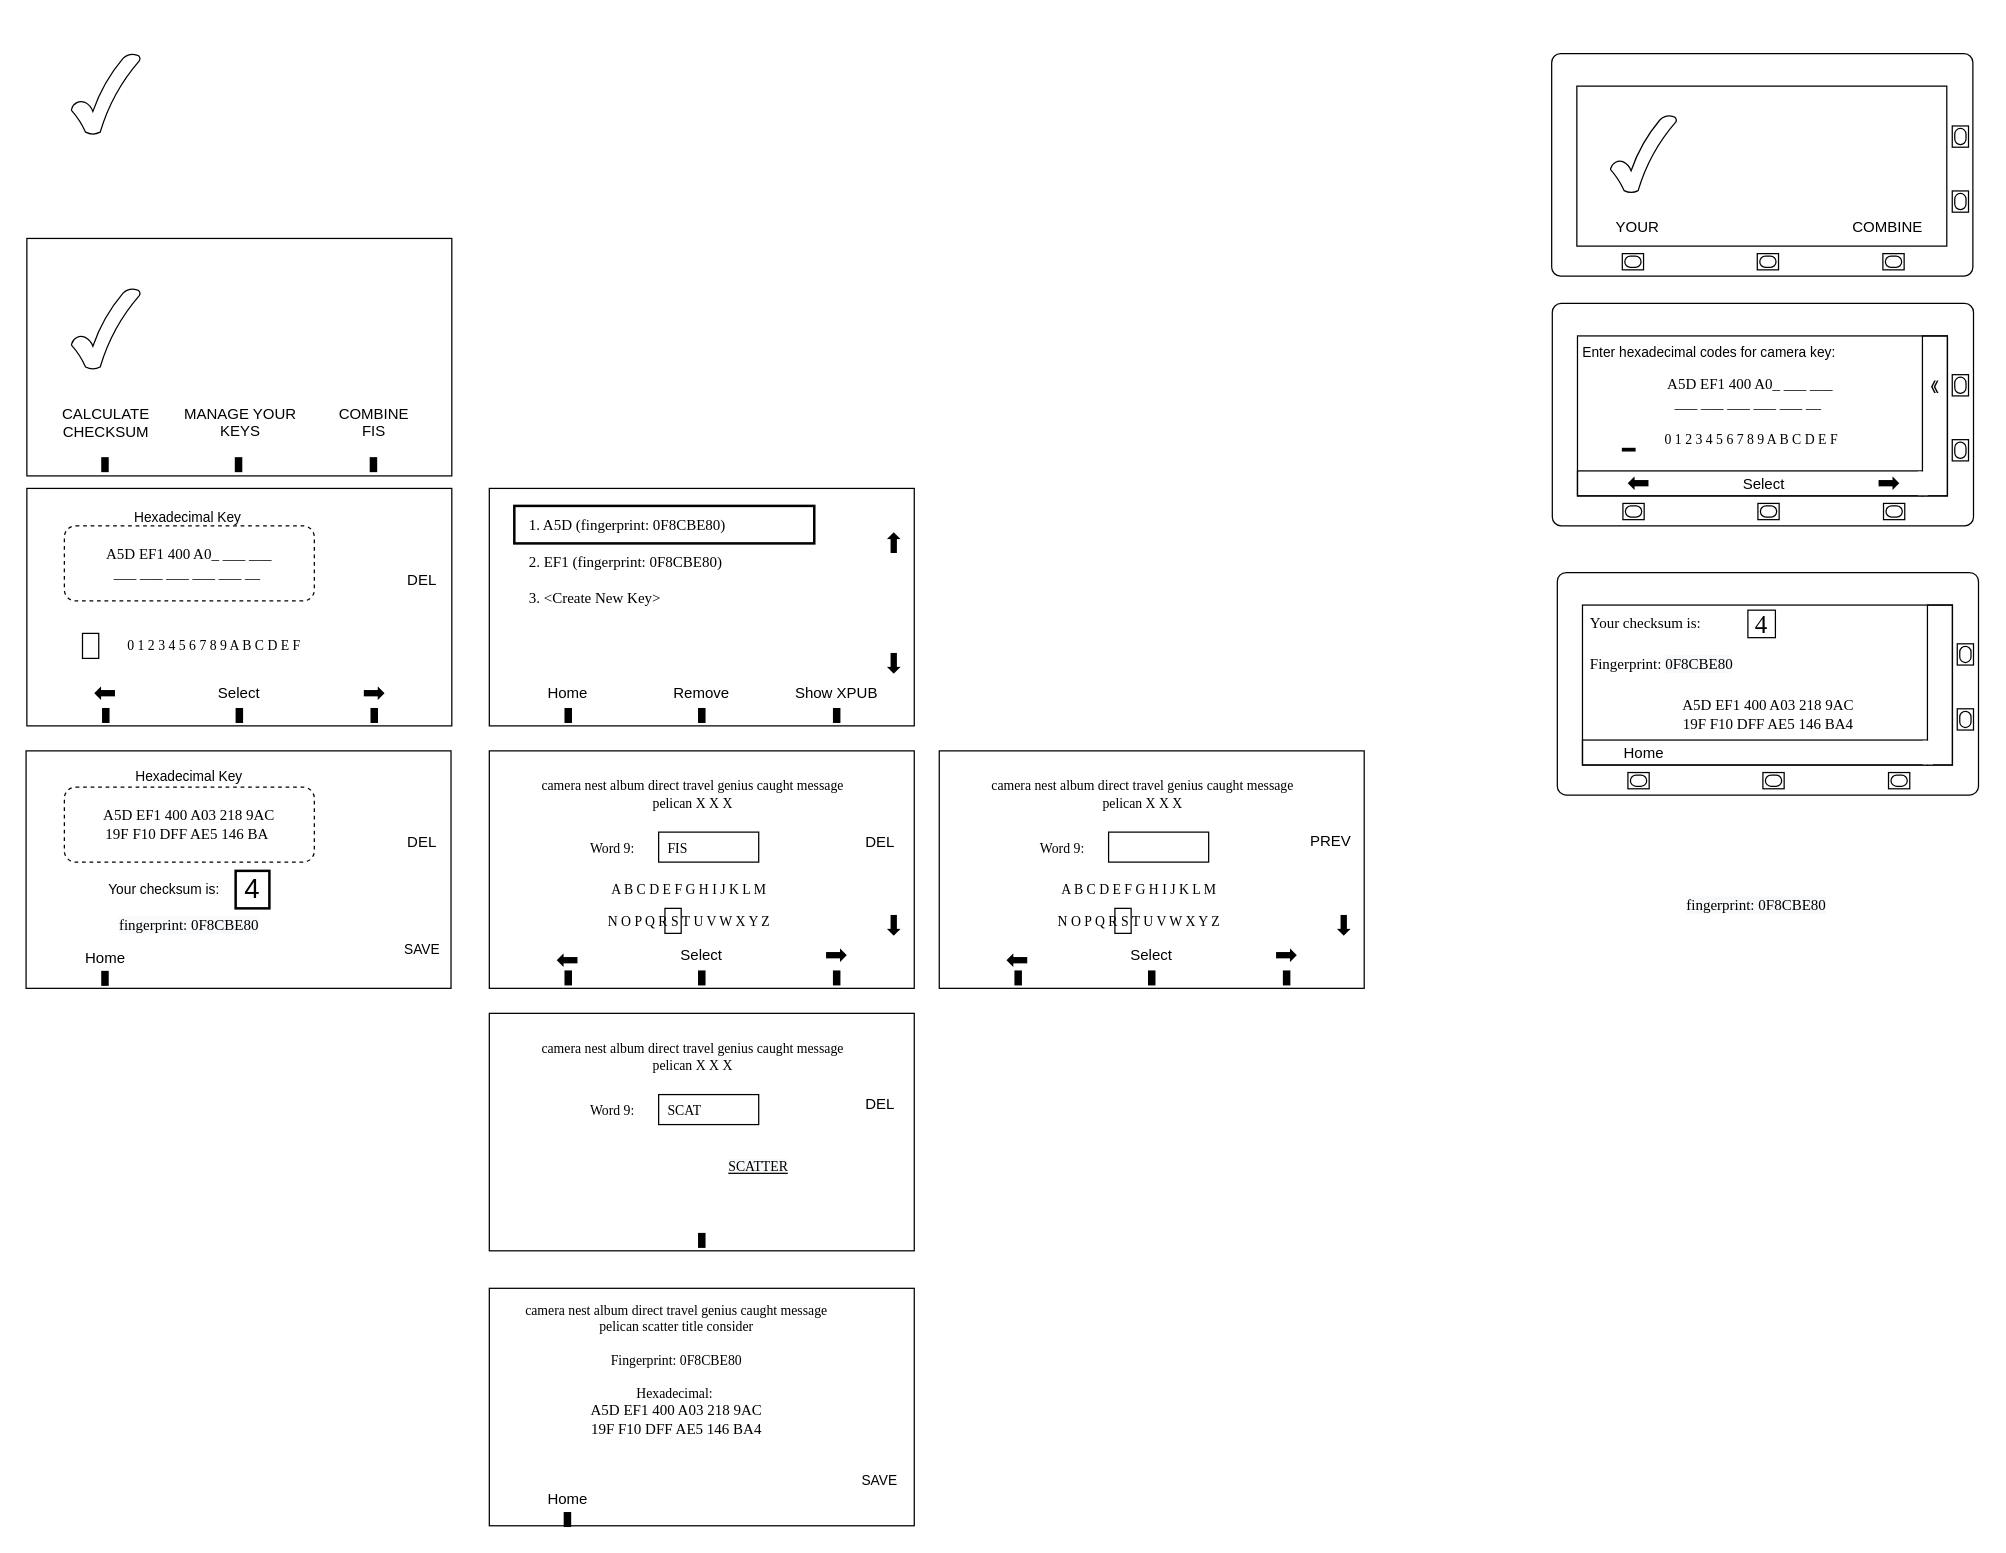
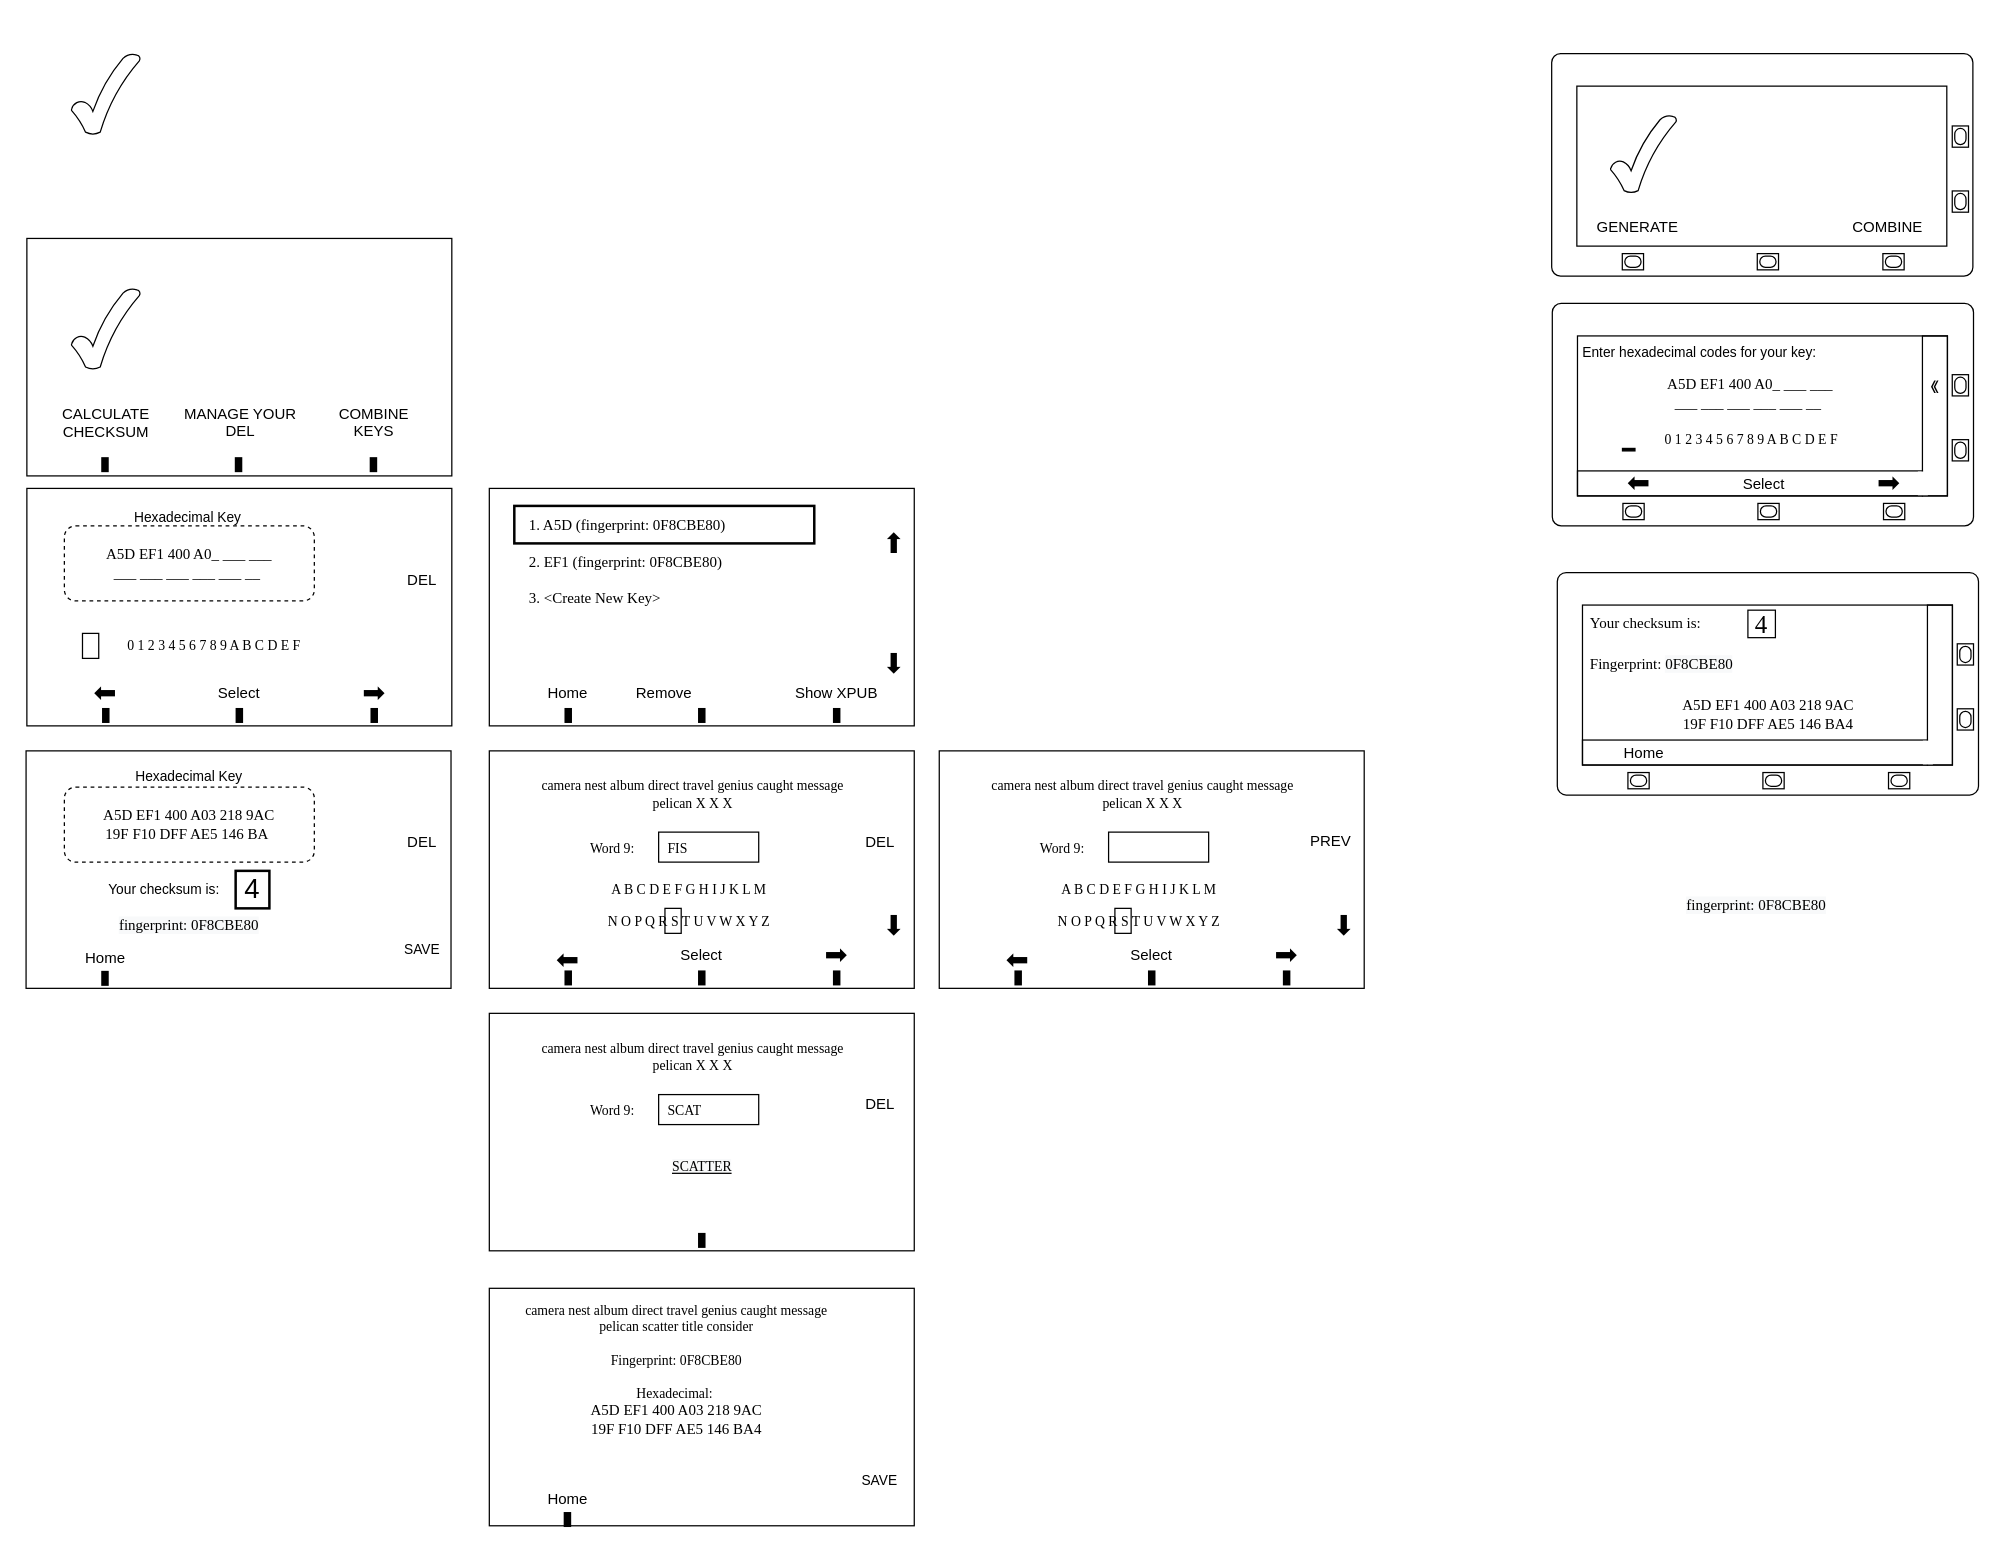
node "YOUR": label "YOUR" -> "GENERATE"
node "Enter hexadecimal codes for camera key:": label "Enter hexadecimal codes for camera key:" -> "Enter hexadecimal codes for your key:"
node "MANAGE YOUR KEYS": label "MANAGE YOUR KEYS" -> "MANAGE YOUR DEL"
node "COMBINE FIS": label "COMBINE FIS" -> "COMBINE KEYS"
node "Remove": moved (702, 694) -> (664, 694)
node "SCATTER": moved (758, 1170) -> (702, 1170)
